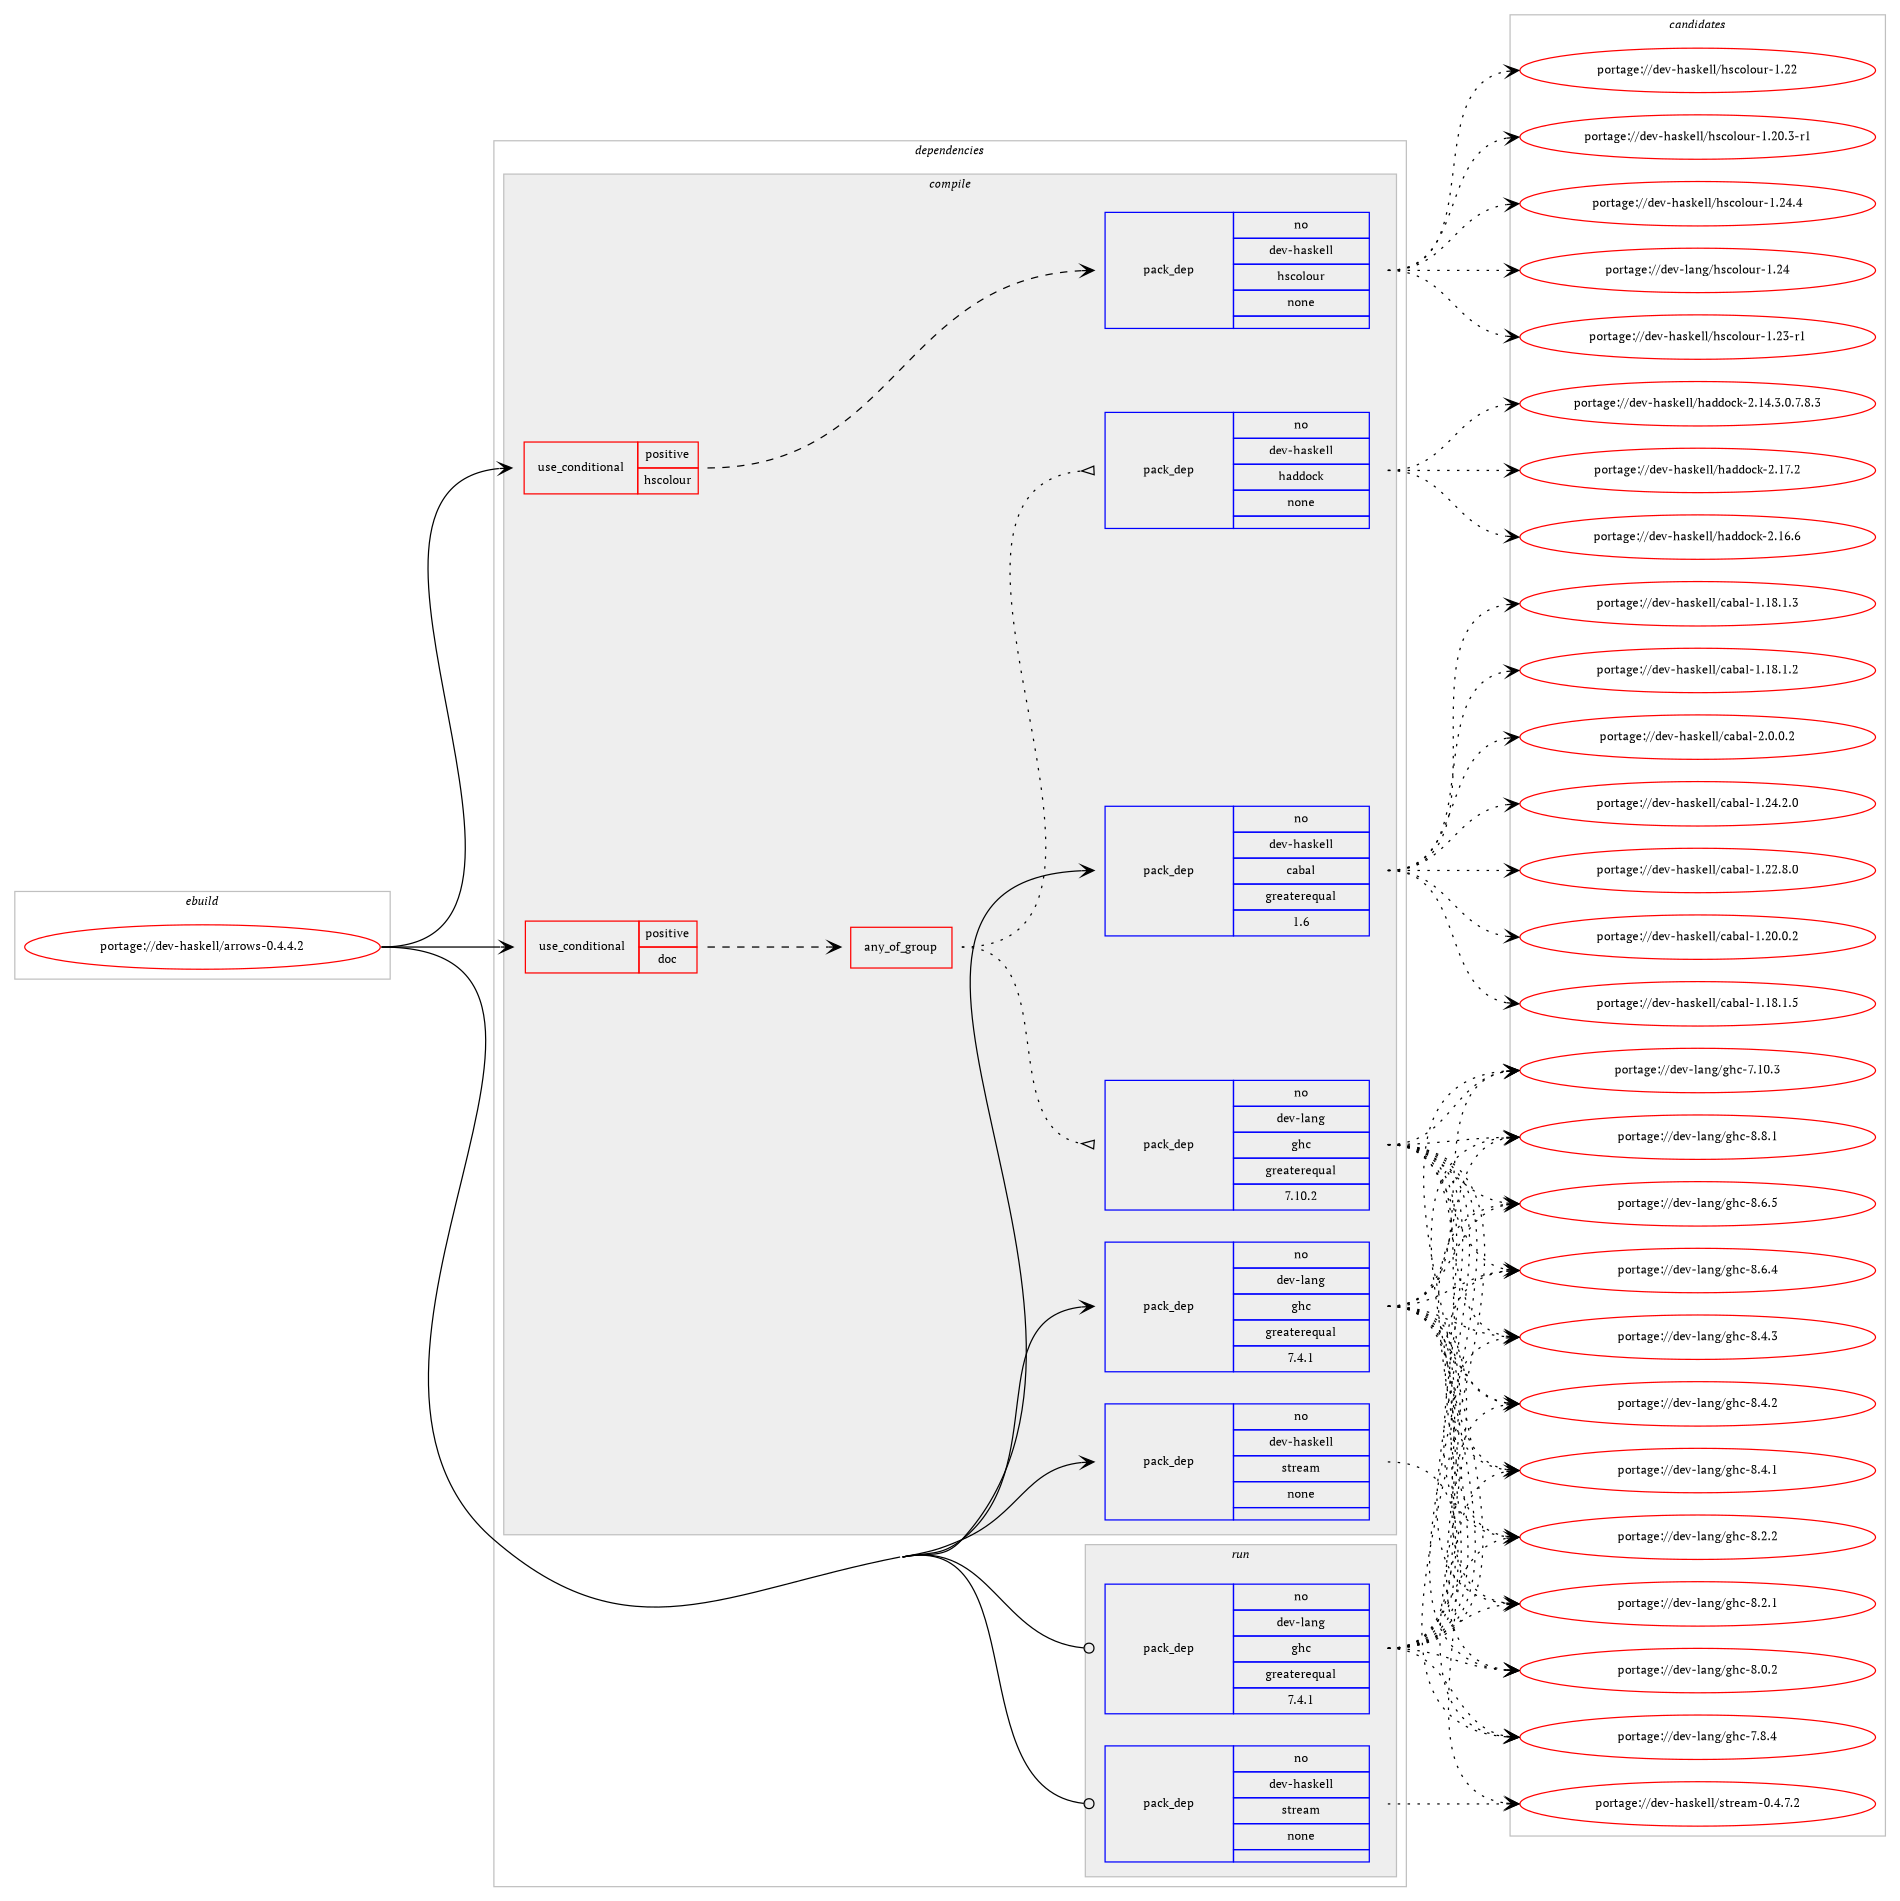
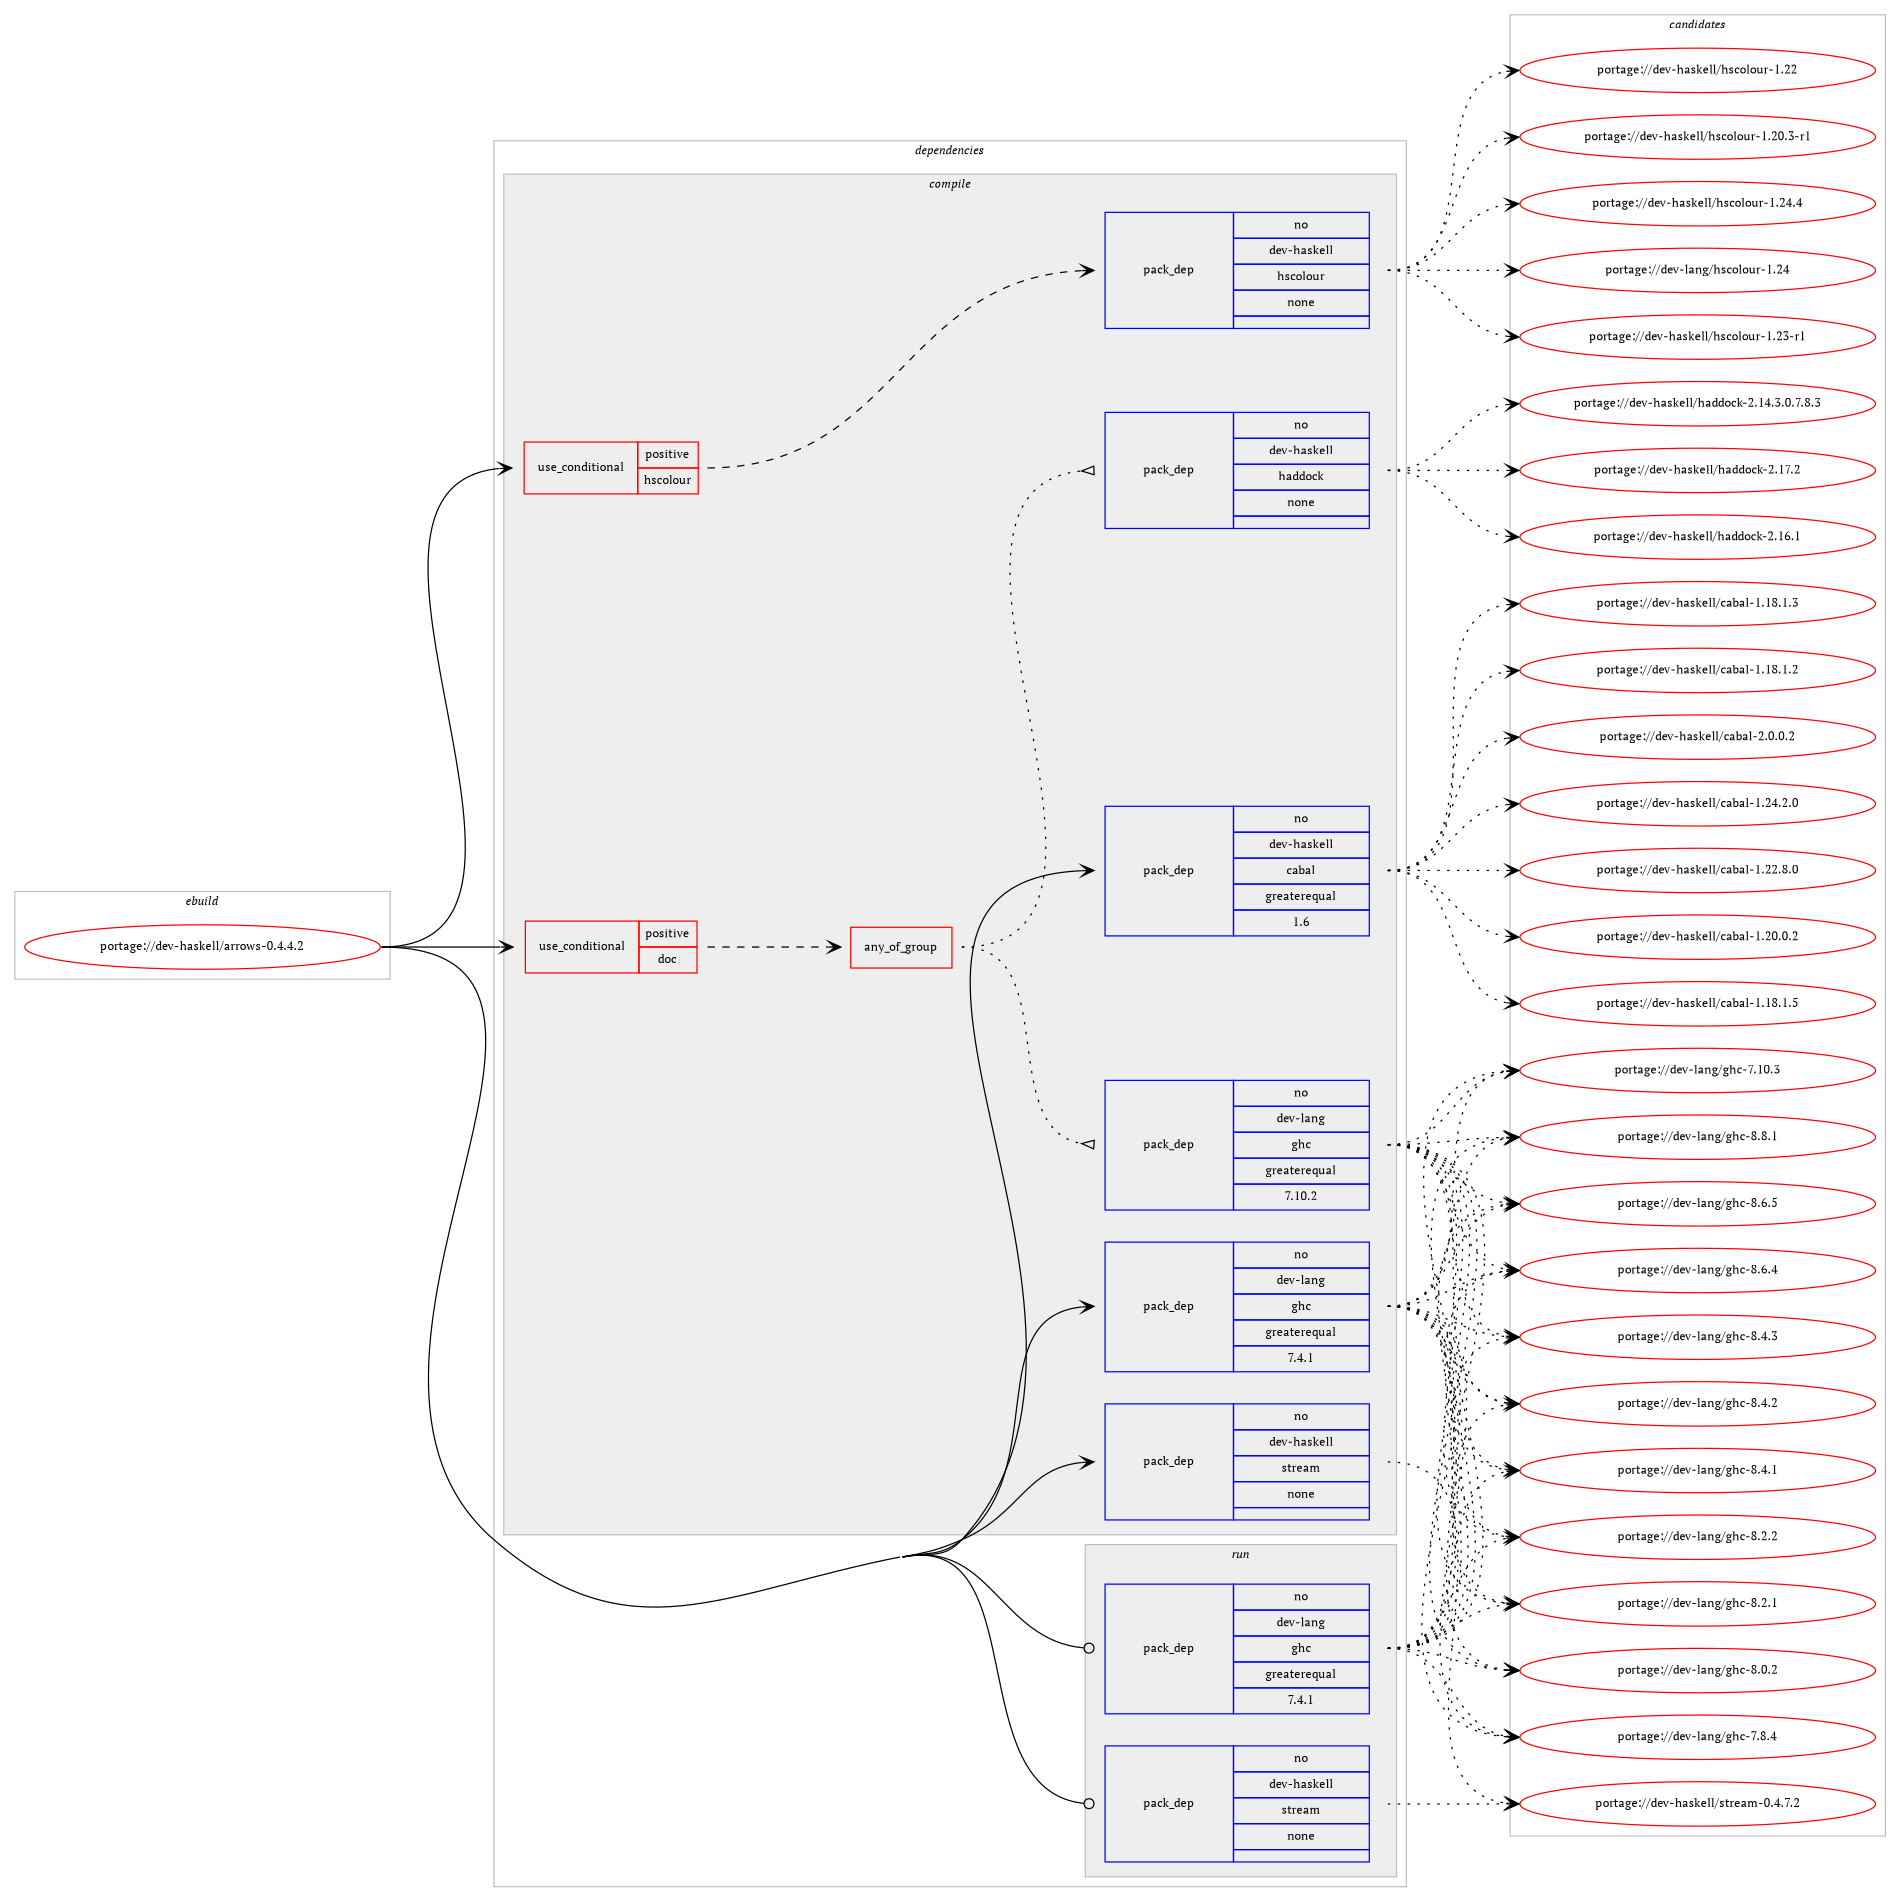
node "portage://dev-haskell/haddock-2.16.6": label "portage://dev-haskell/haddock-2.16.6" -> "portage://dev-haskell/haddock-2.16.1"
